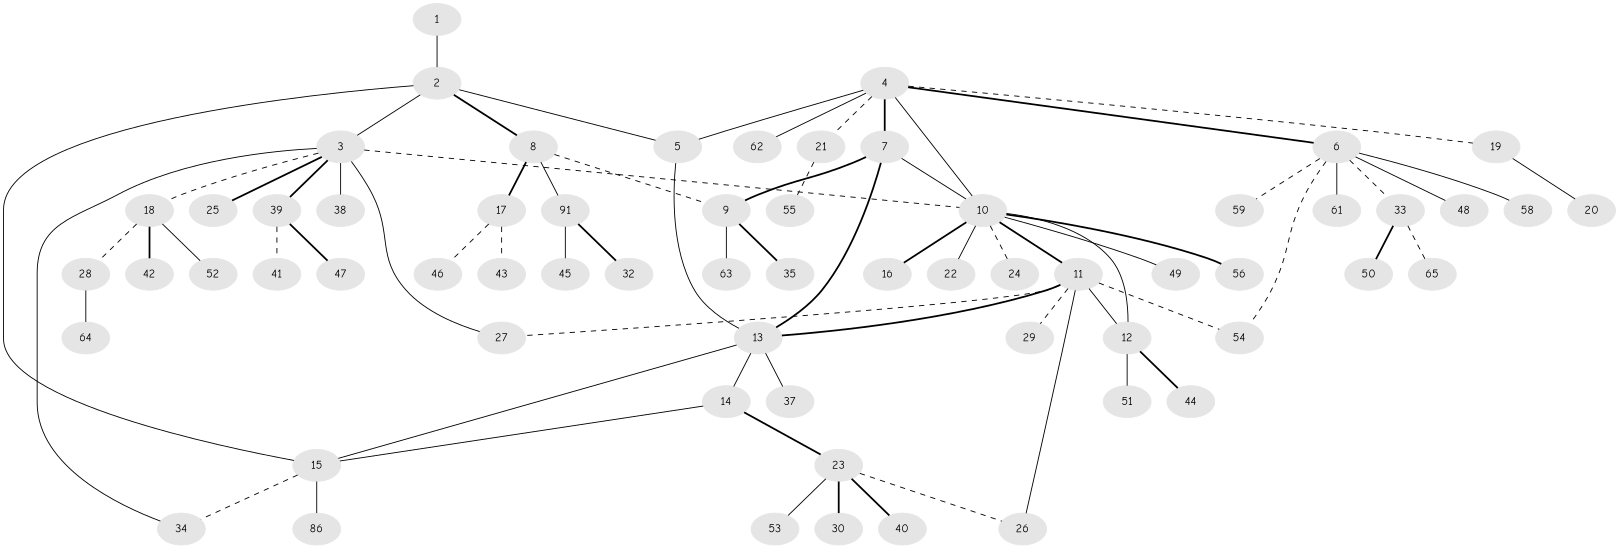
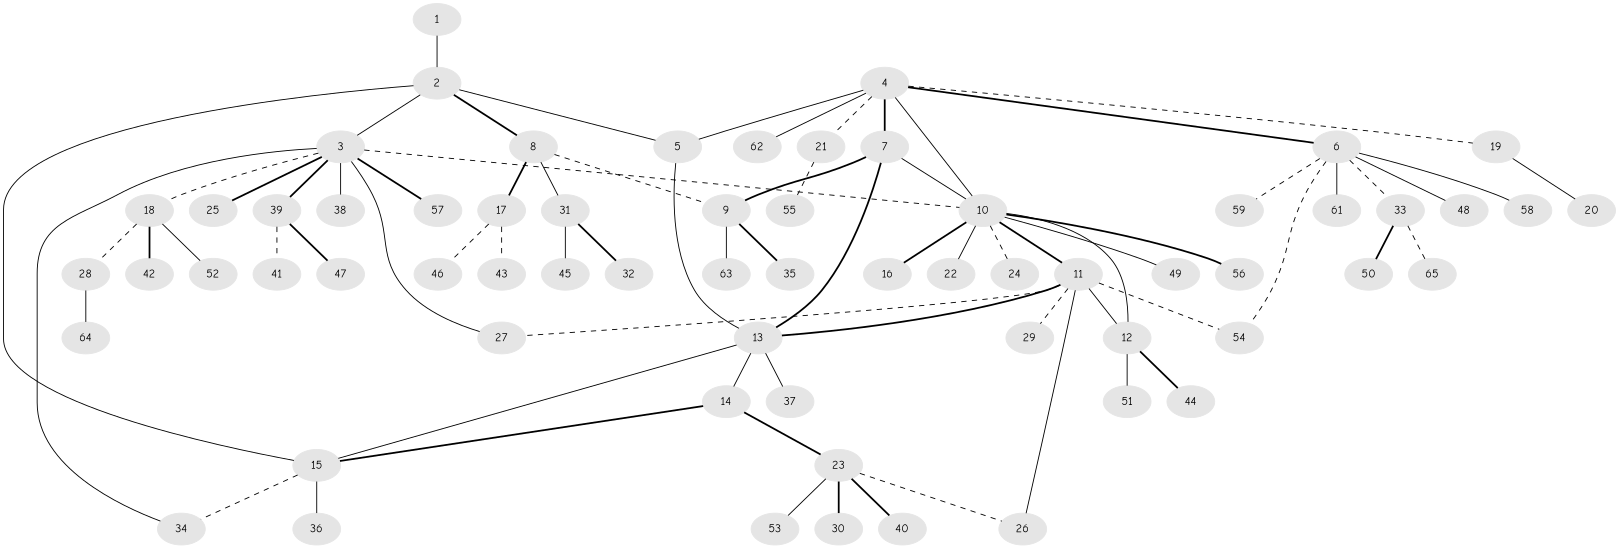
node "57": added
node "91": label "91" -> "31"
edge "14" -- "15": style solid -> bold
node "86": label "86" -> "36"
